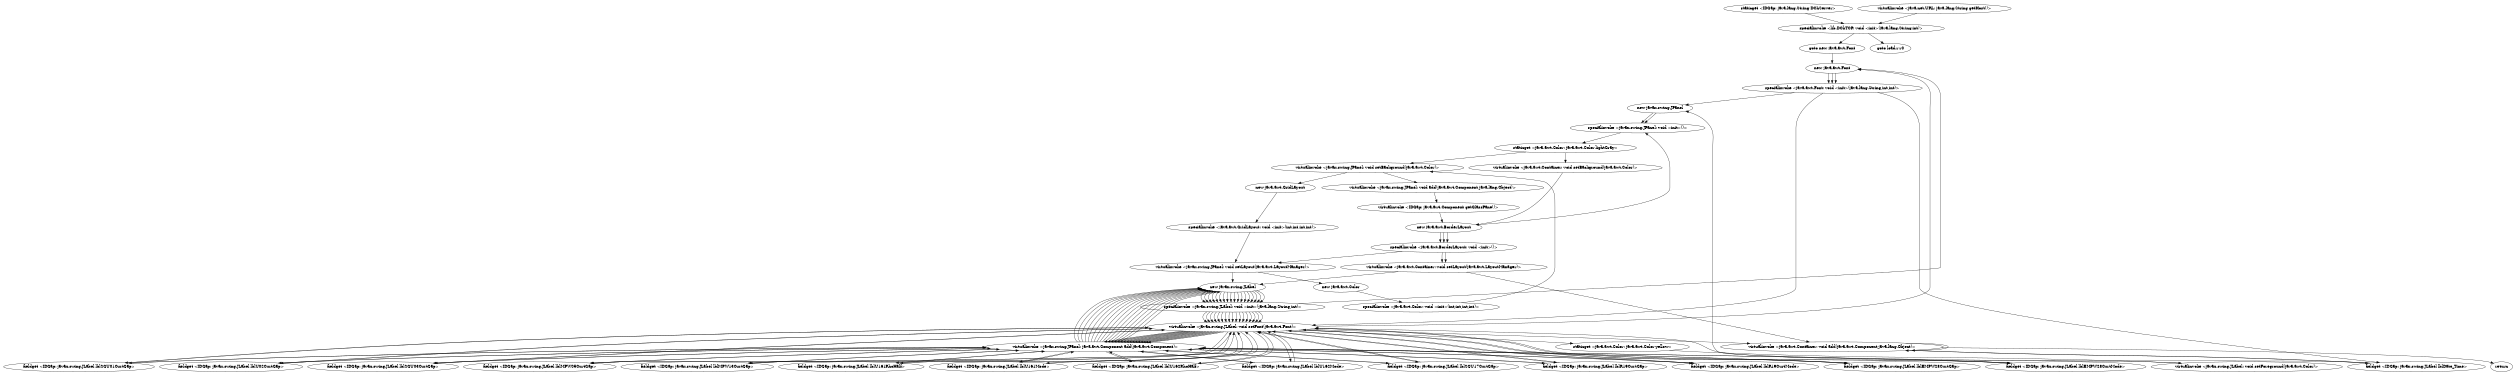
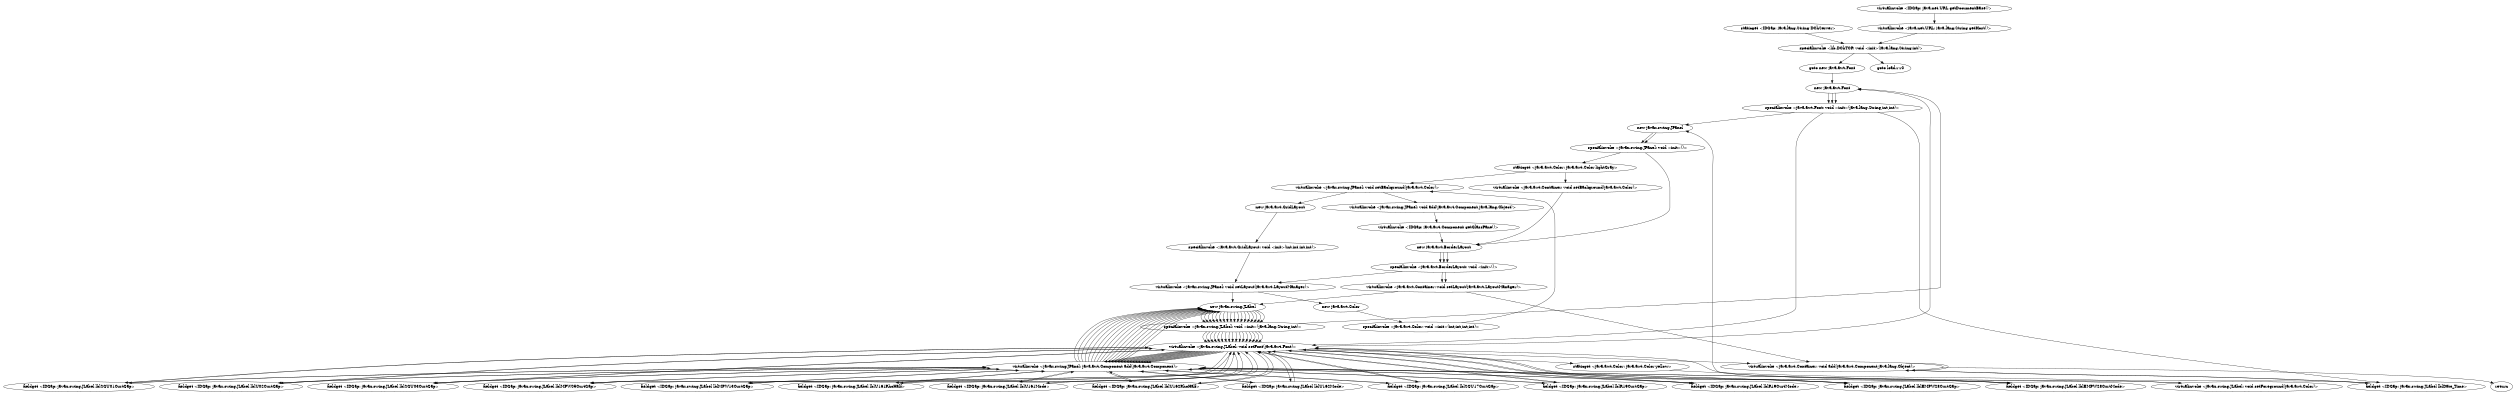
node "virtualinvoke <IDGap: java.net.URL getDocumentBase()>": added
edge "new java.awt.BorderLayout" -> "specialinvoke <javax.swing.JPanel: void <init>()>": reversed
